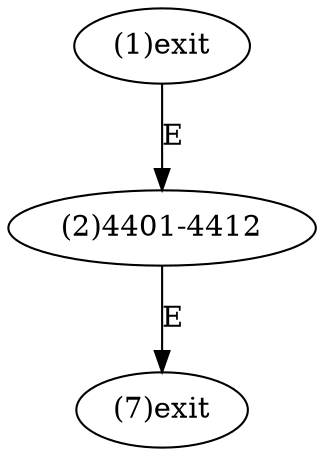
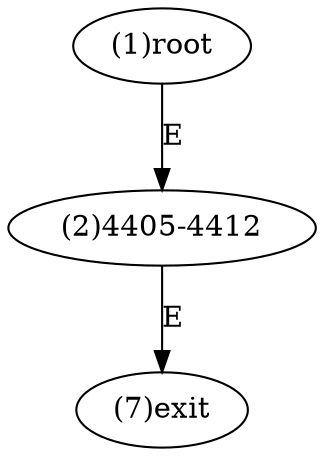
node "(1)exit": label "(1)exit" -> "(1)root"
node "(2)4401-4412": label "(2)4401-4412" -> "(2)4405-4412"
